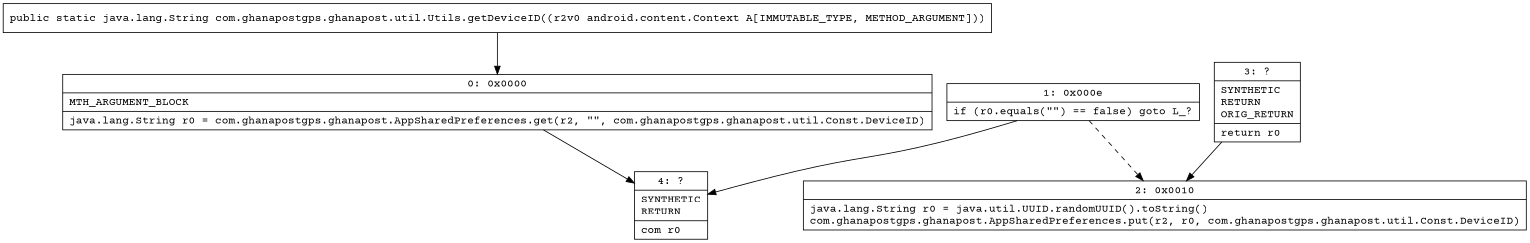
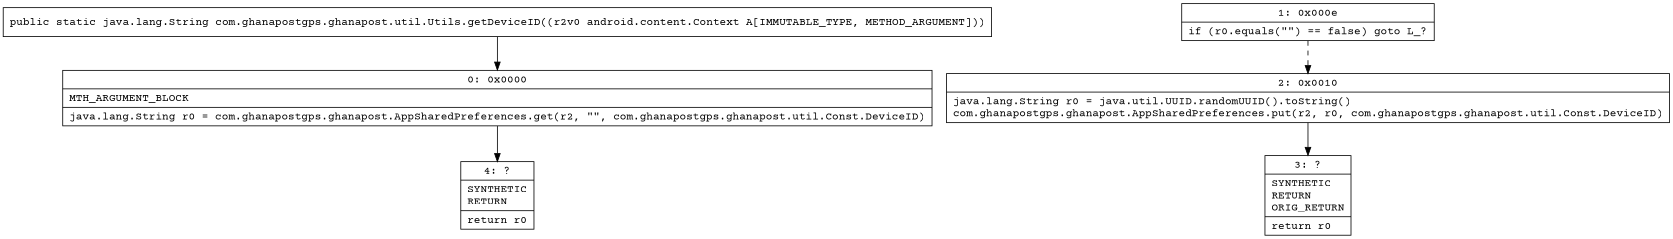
edge "1: 0x000e" -> "4: ?": removed
edge "3: ?" -> "2: 0x0010": reversed
node "4: ?": text "com r0" -> "return r0"
